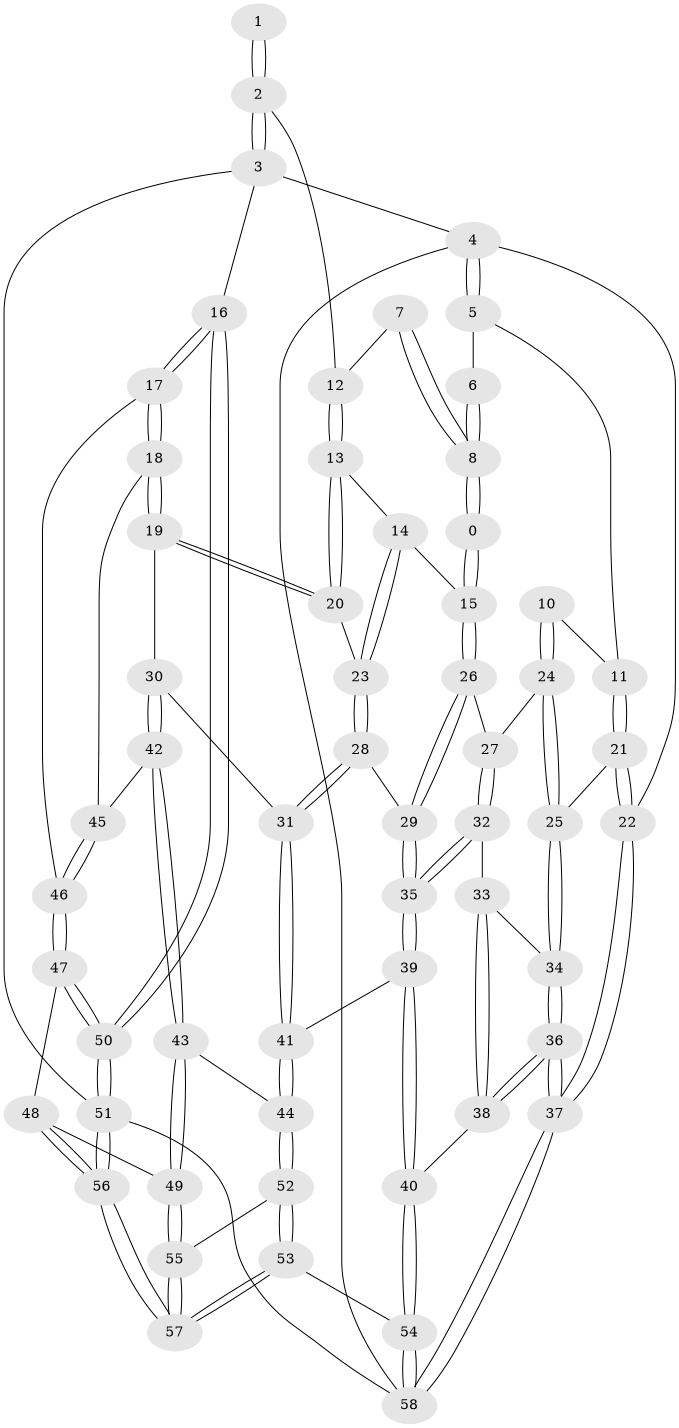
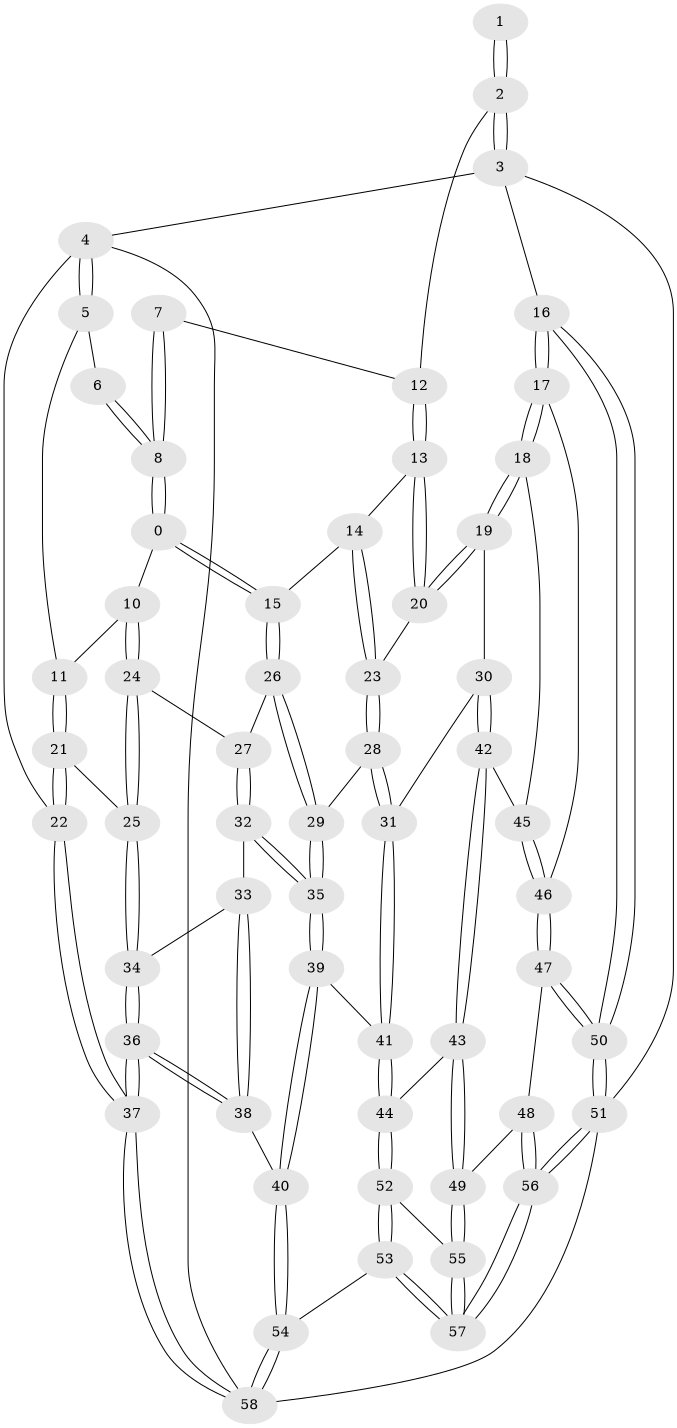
edge "0" -- "10": added
